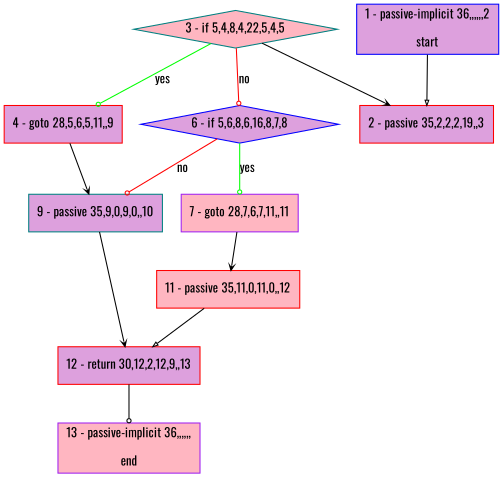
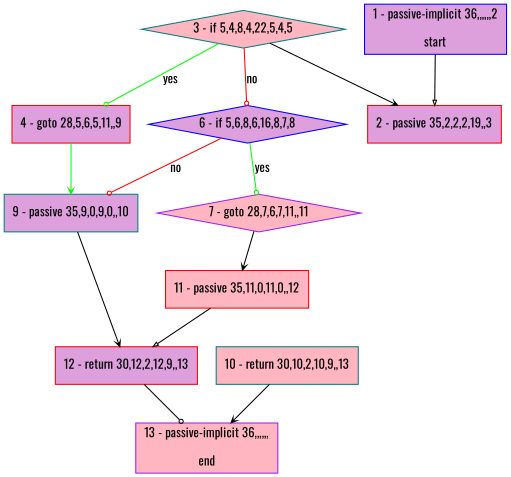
edge "4 - goto 28,5,6,5,11,,9" -> "9 - passive 35,9,0,9,0,,10": color #000000 -> #00ff00
node "7 - goto 28,7,6,7,11,,11": shape box -> diamond
node "10 - return 30,10,2,10,9,,13": added
